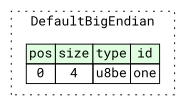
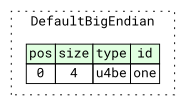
node "pos": text "u8be" -> "u4be"
